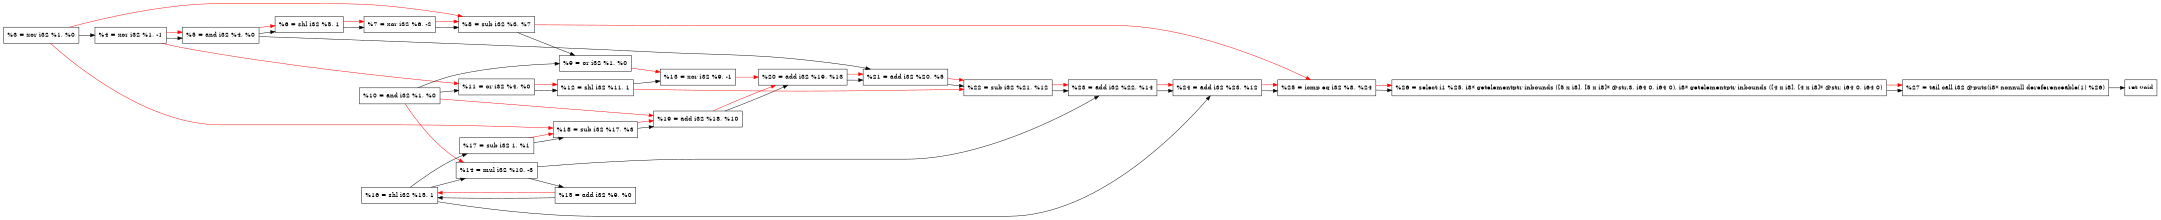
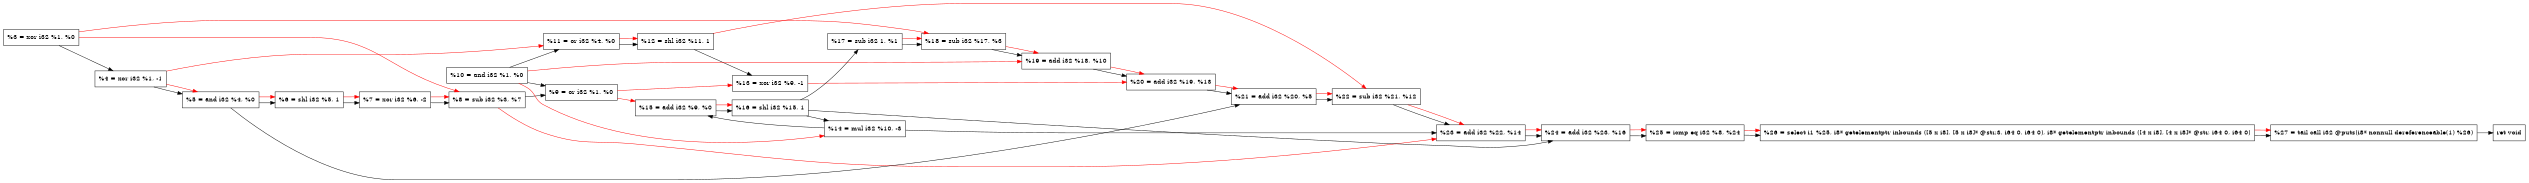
edge "%8 = sub i32 %3, %7" -> "%25 = icmp eq i32 %8, %24": now "%8 = sub i32 %3, %7" -> "%23 = add i32 %22, %14"
node "%24 = add i32 %23, %12": label "%24 = add i32 %23, %12" -> "%24 = add i32 %23, %16"
edge "%9 = or i32 %1, %0" -> "%15 = add i32 %9, %0": added
